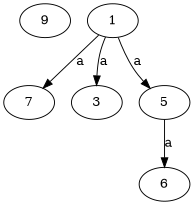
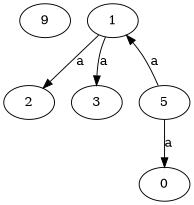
edge "1" -> "5": reversed
node "7": label "7" -> "2"
node "6": label "6" -> "0"
